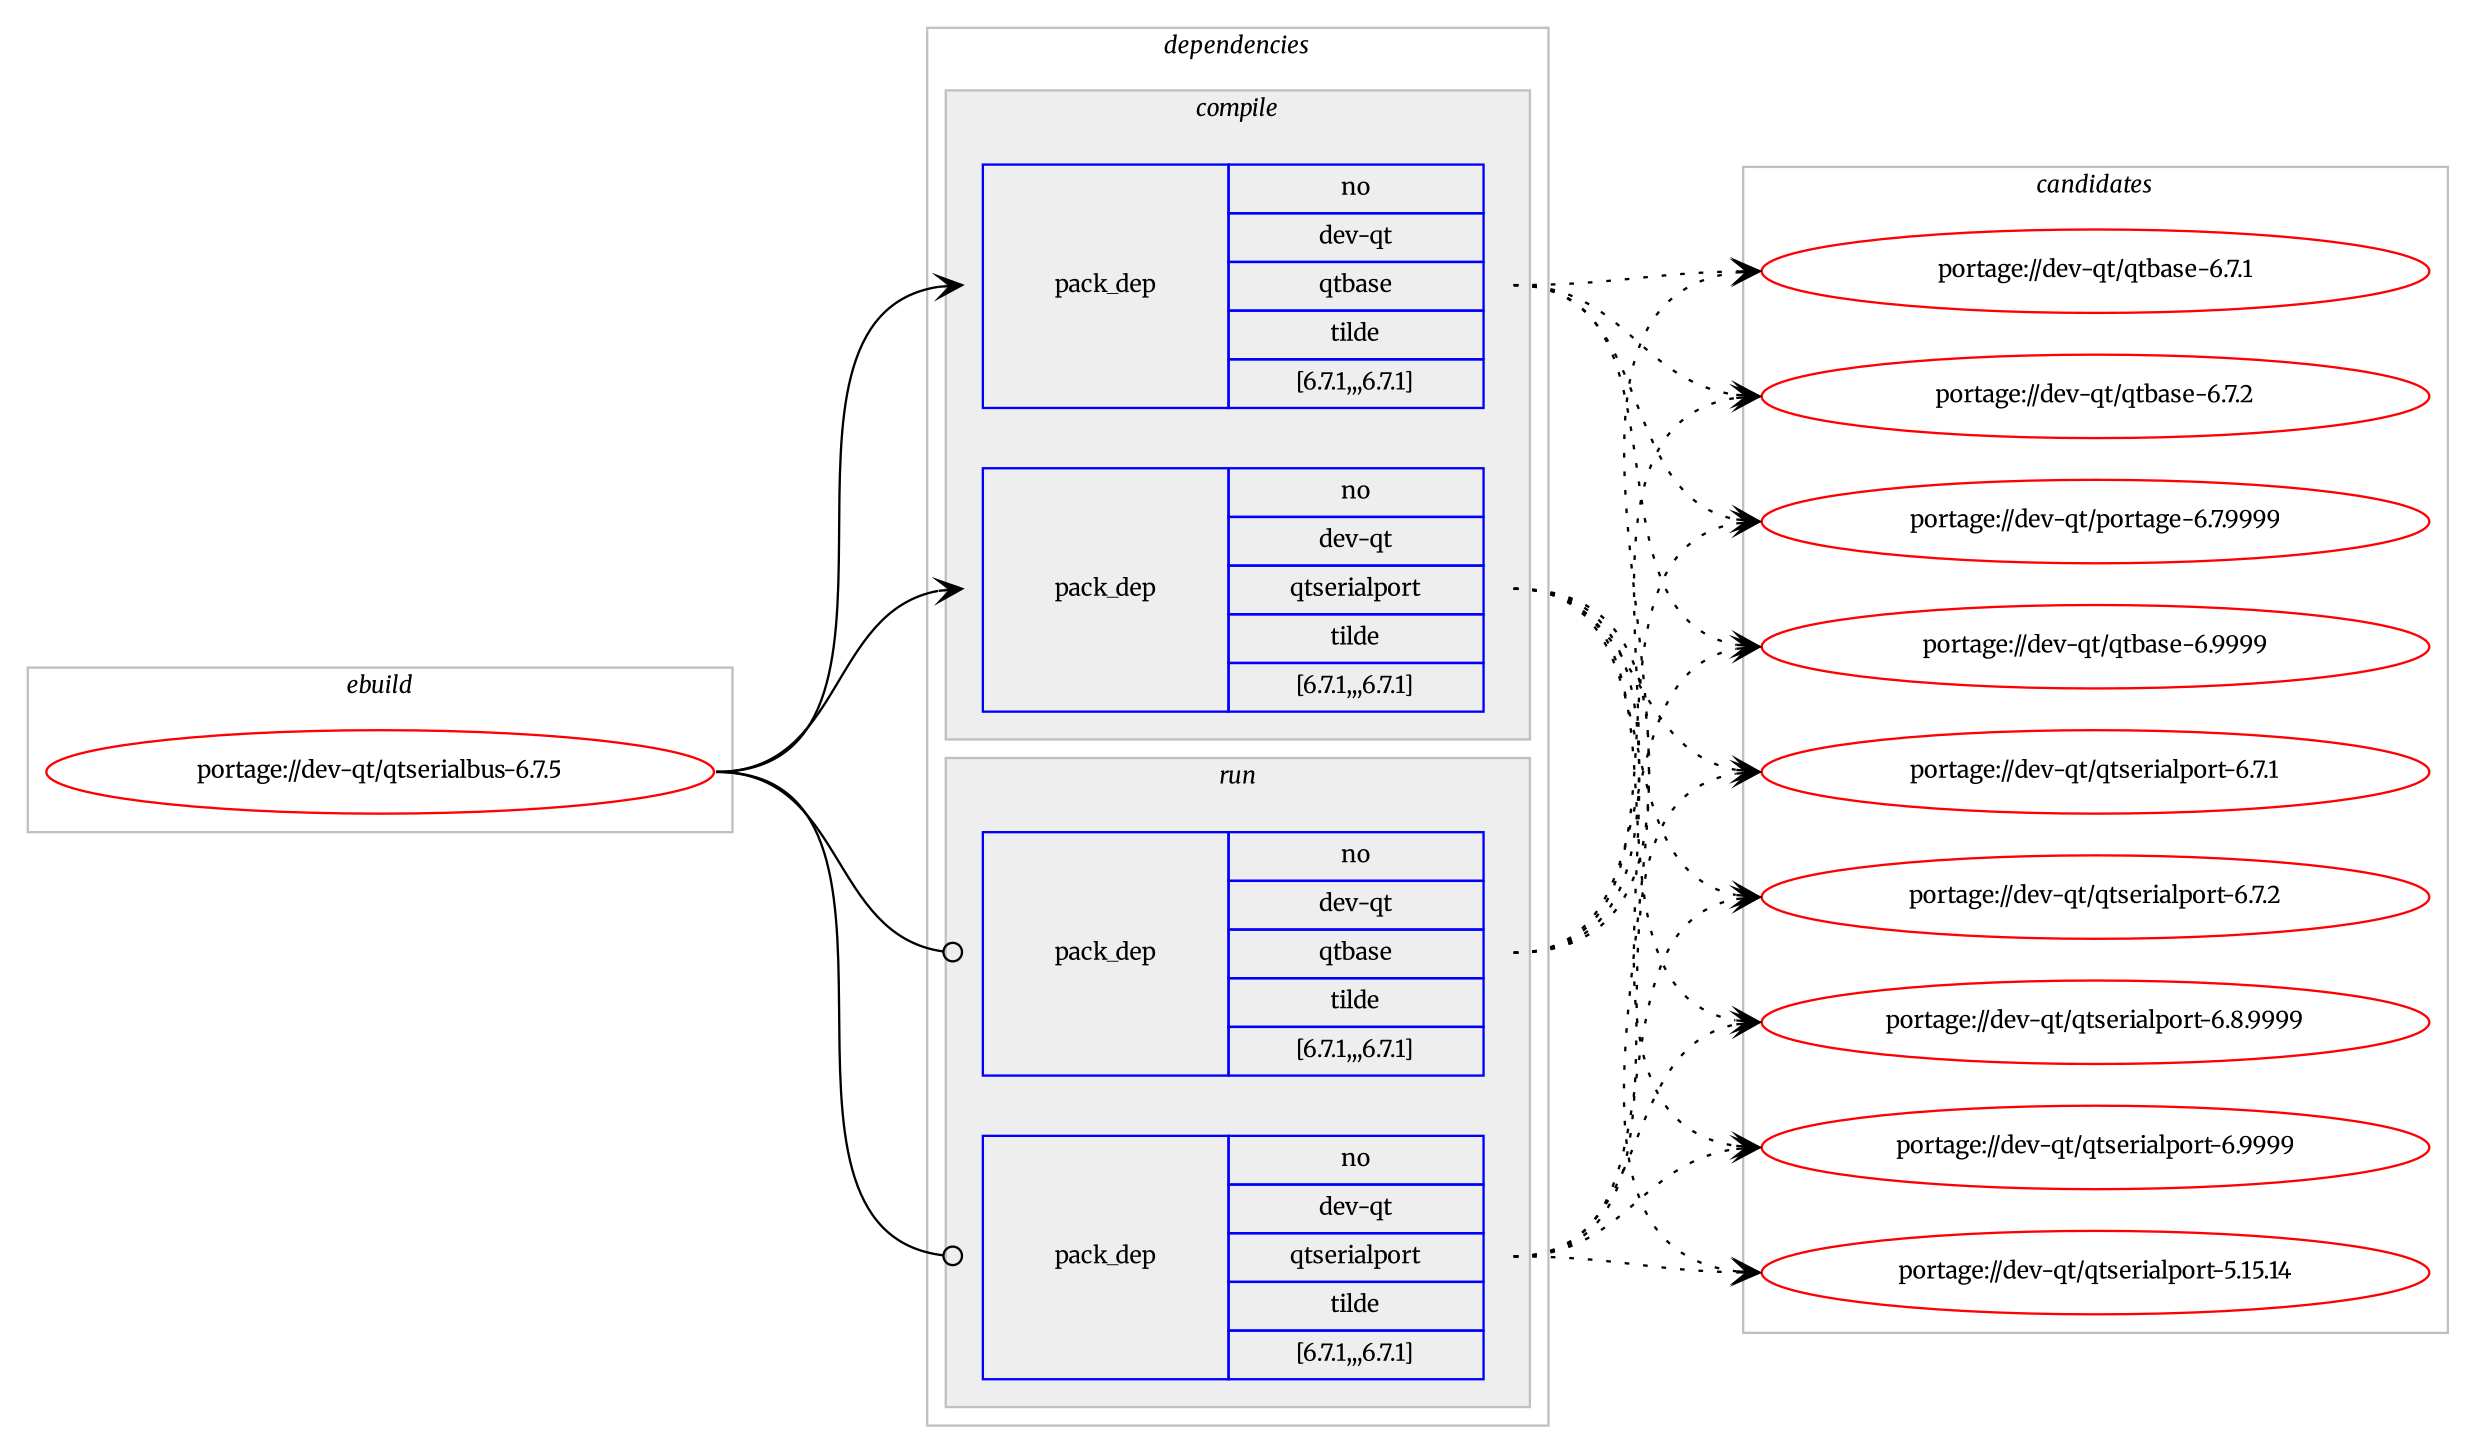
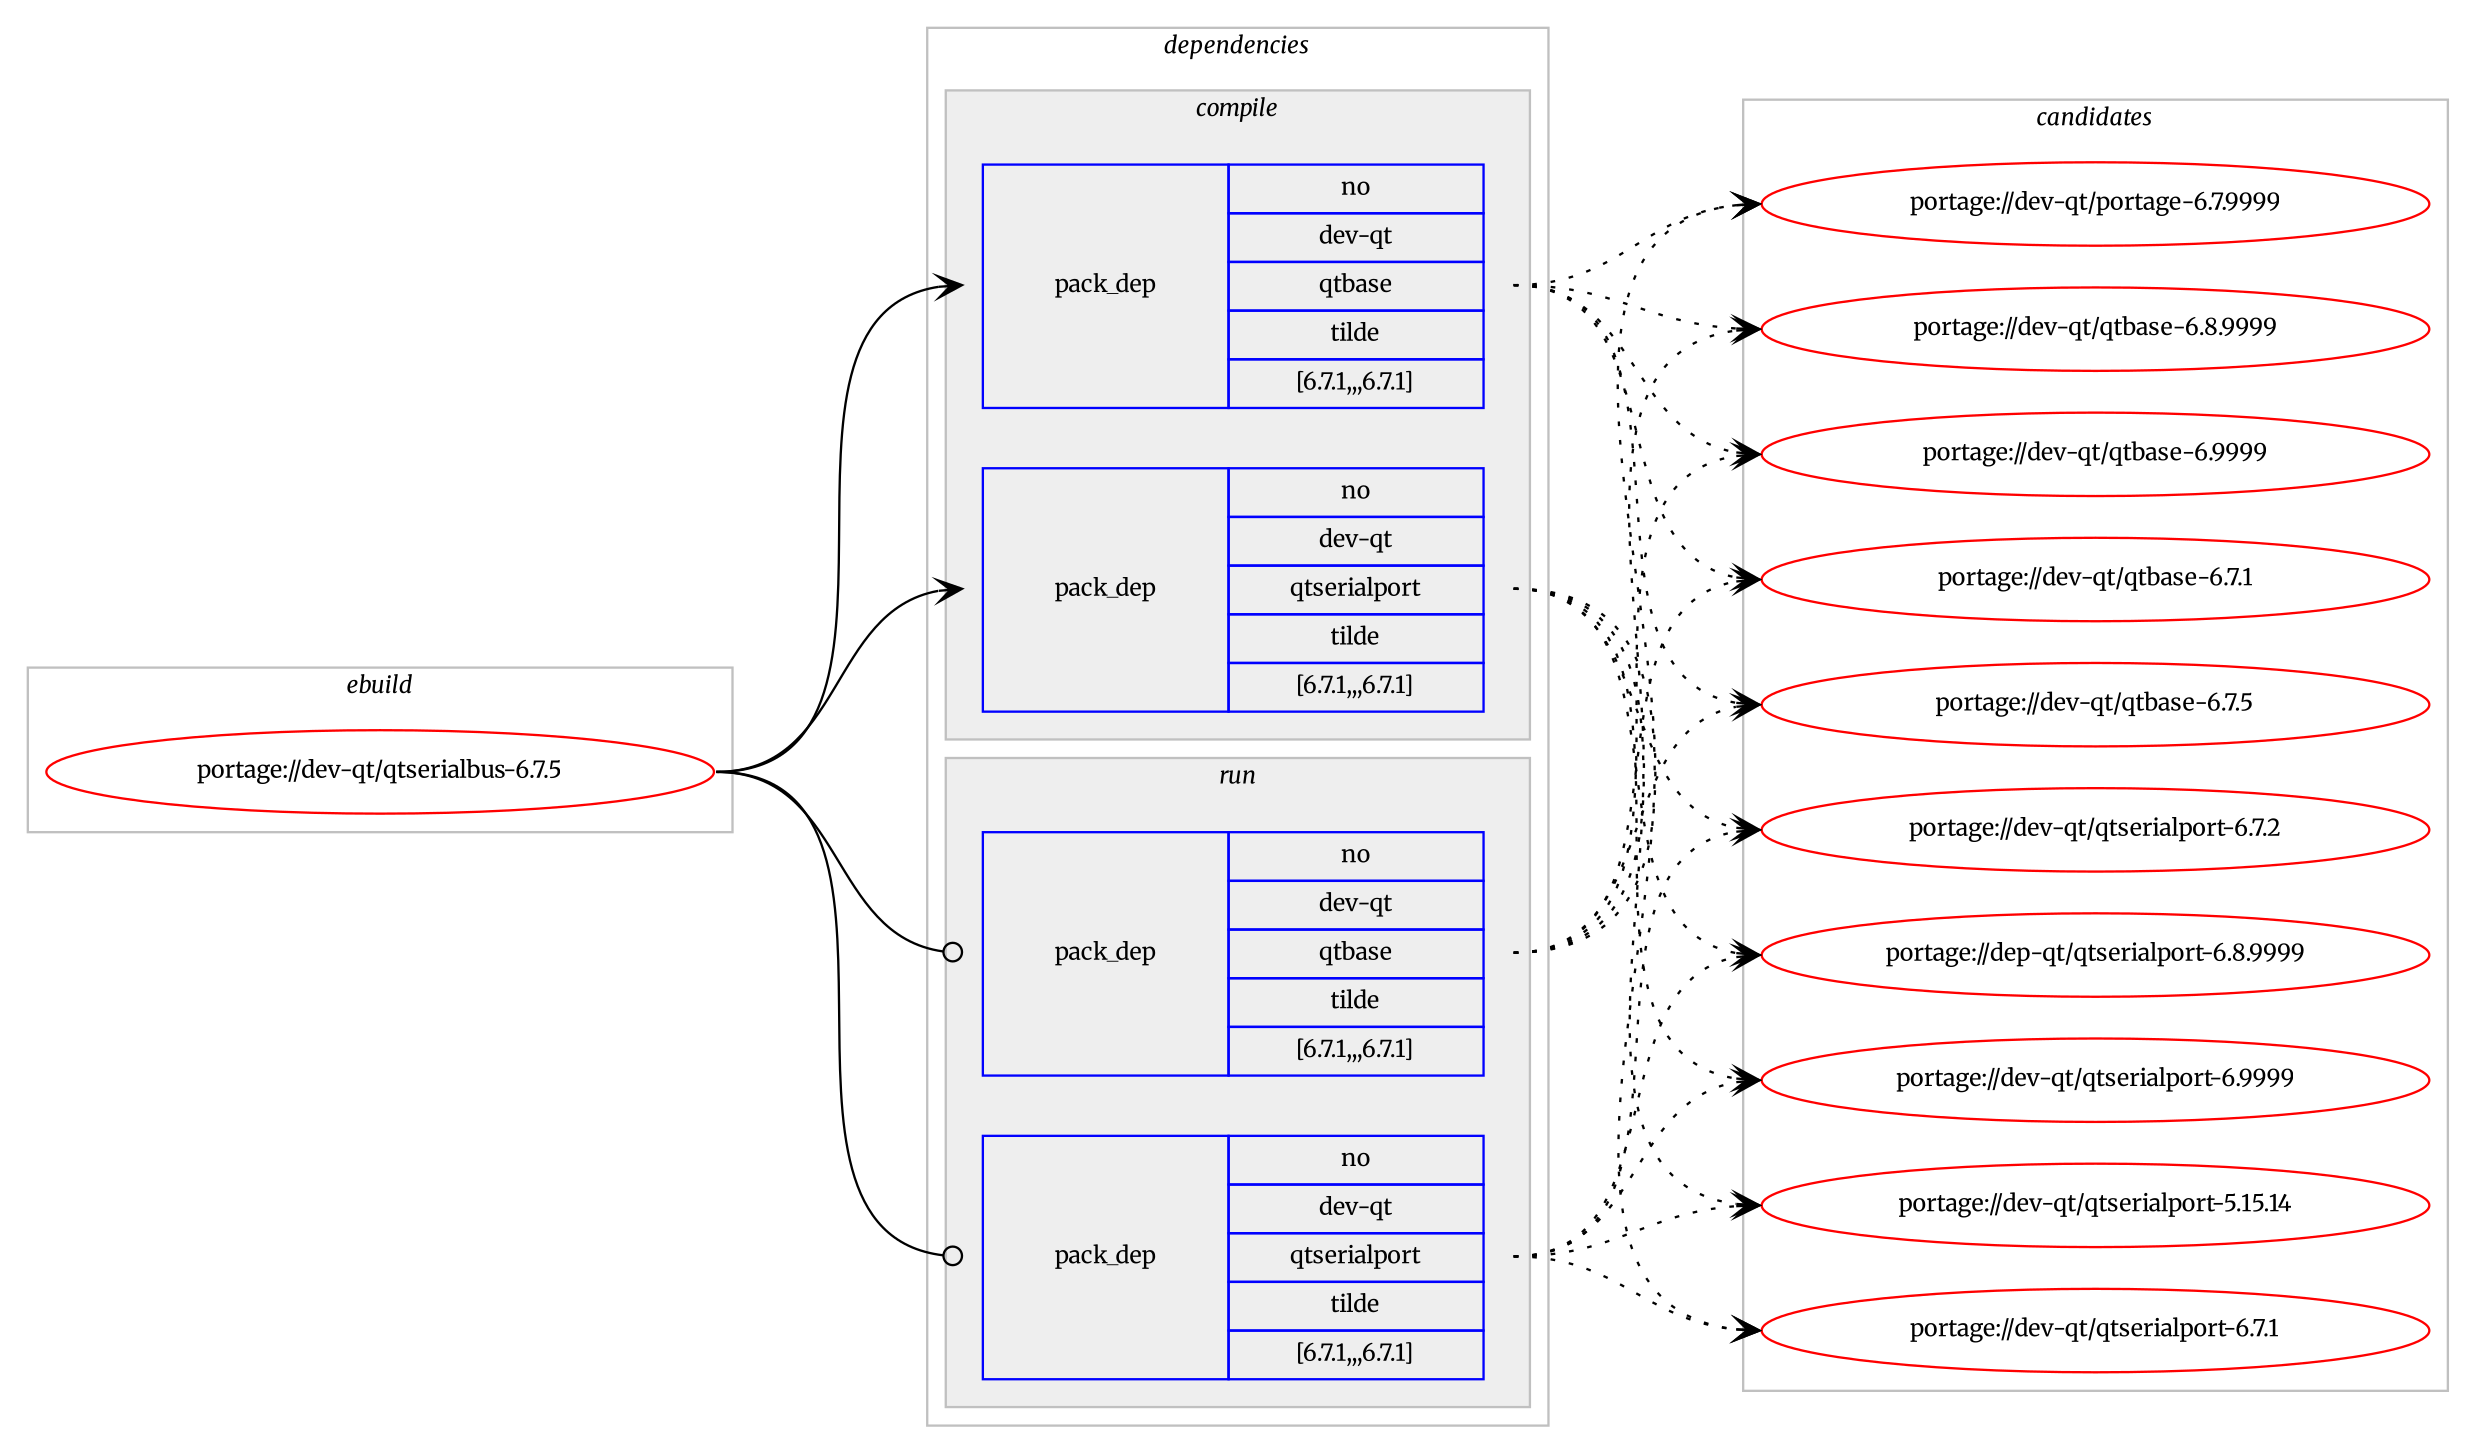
node "portage://dev-qt/qtbase-6.8.9999": added
node "portage://dev-qt/qtbase-6.7.2": label "portage://dev-qt/qtbase-6.7.2" -> "portage://dev-qt/qtbase-6.7.5"
node "portage://dev-qt/qtserialport-6.8.9999": label "portage://dev-qt/qtserialport-6.8.9999" -> "portage://dep-qt/qtserialport-6.8.9999"
